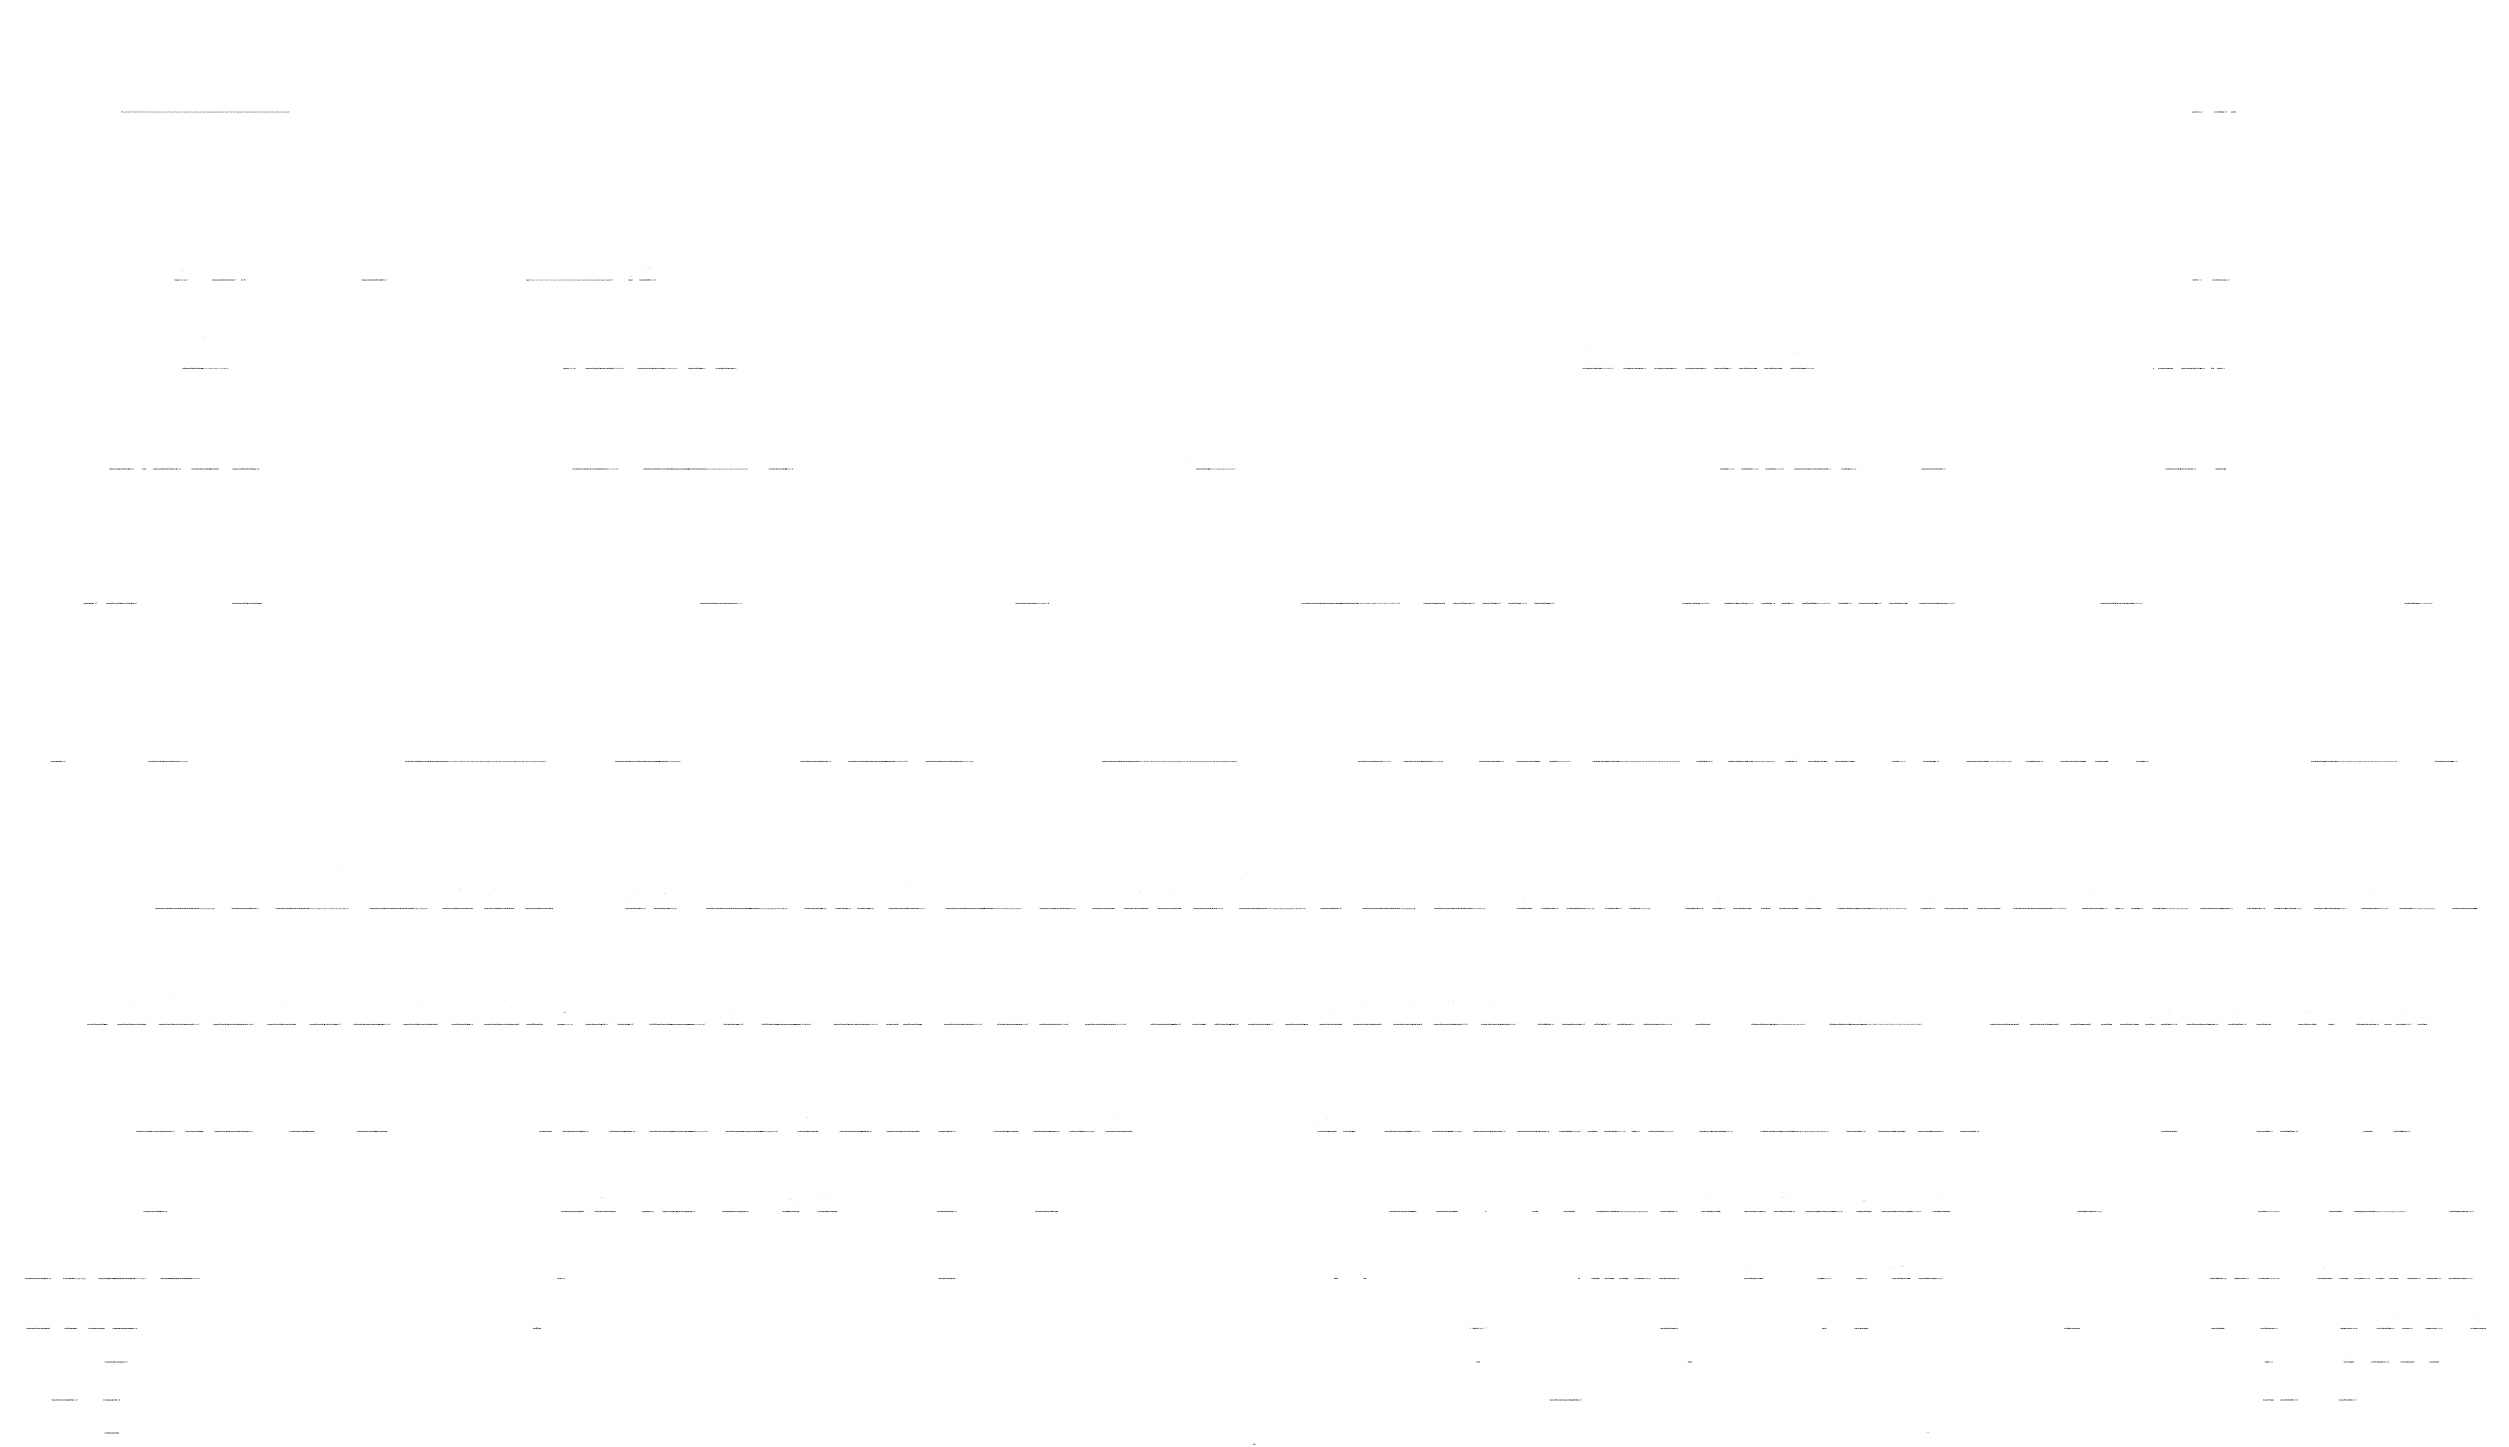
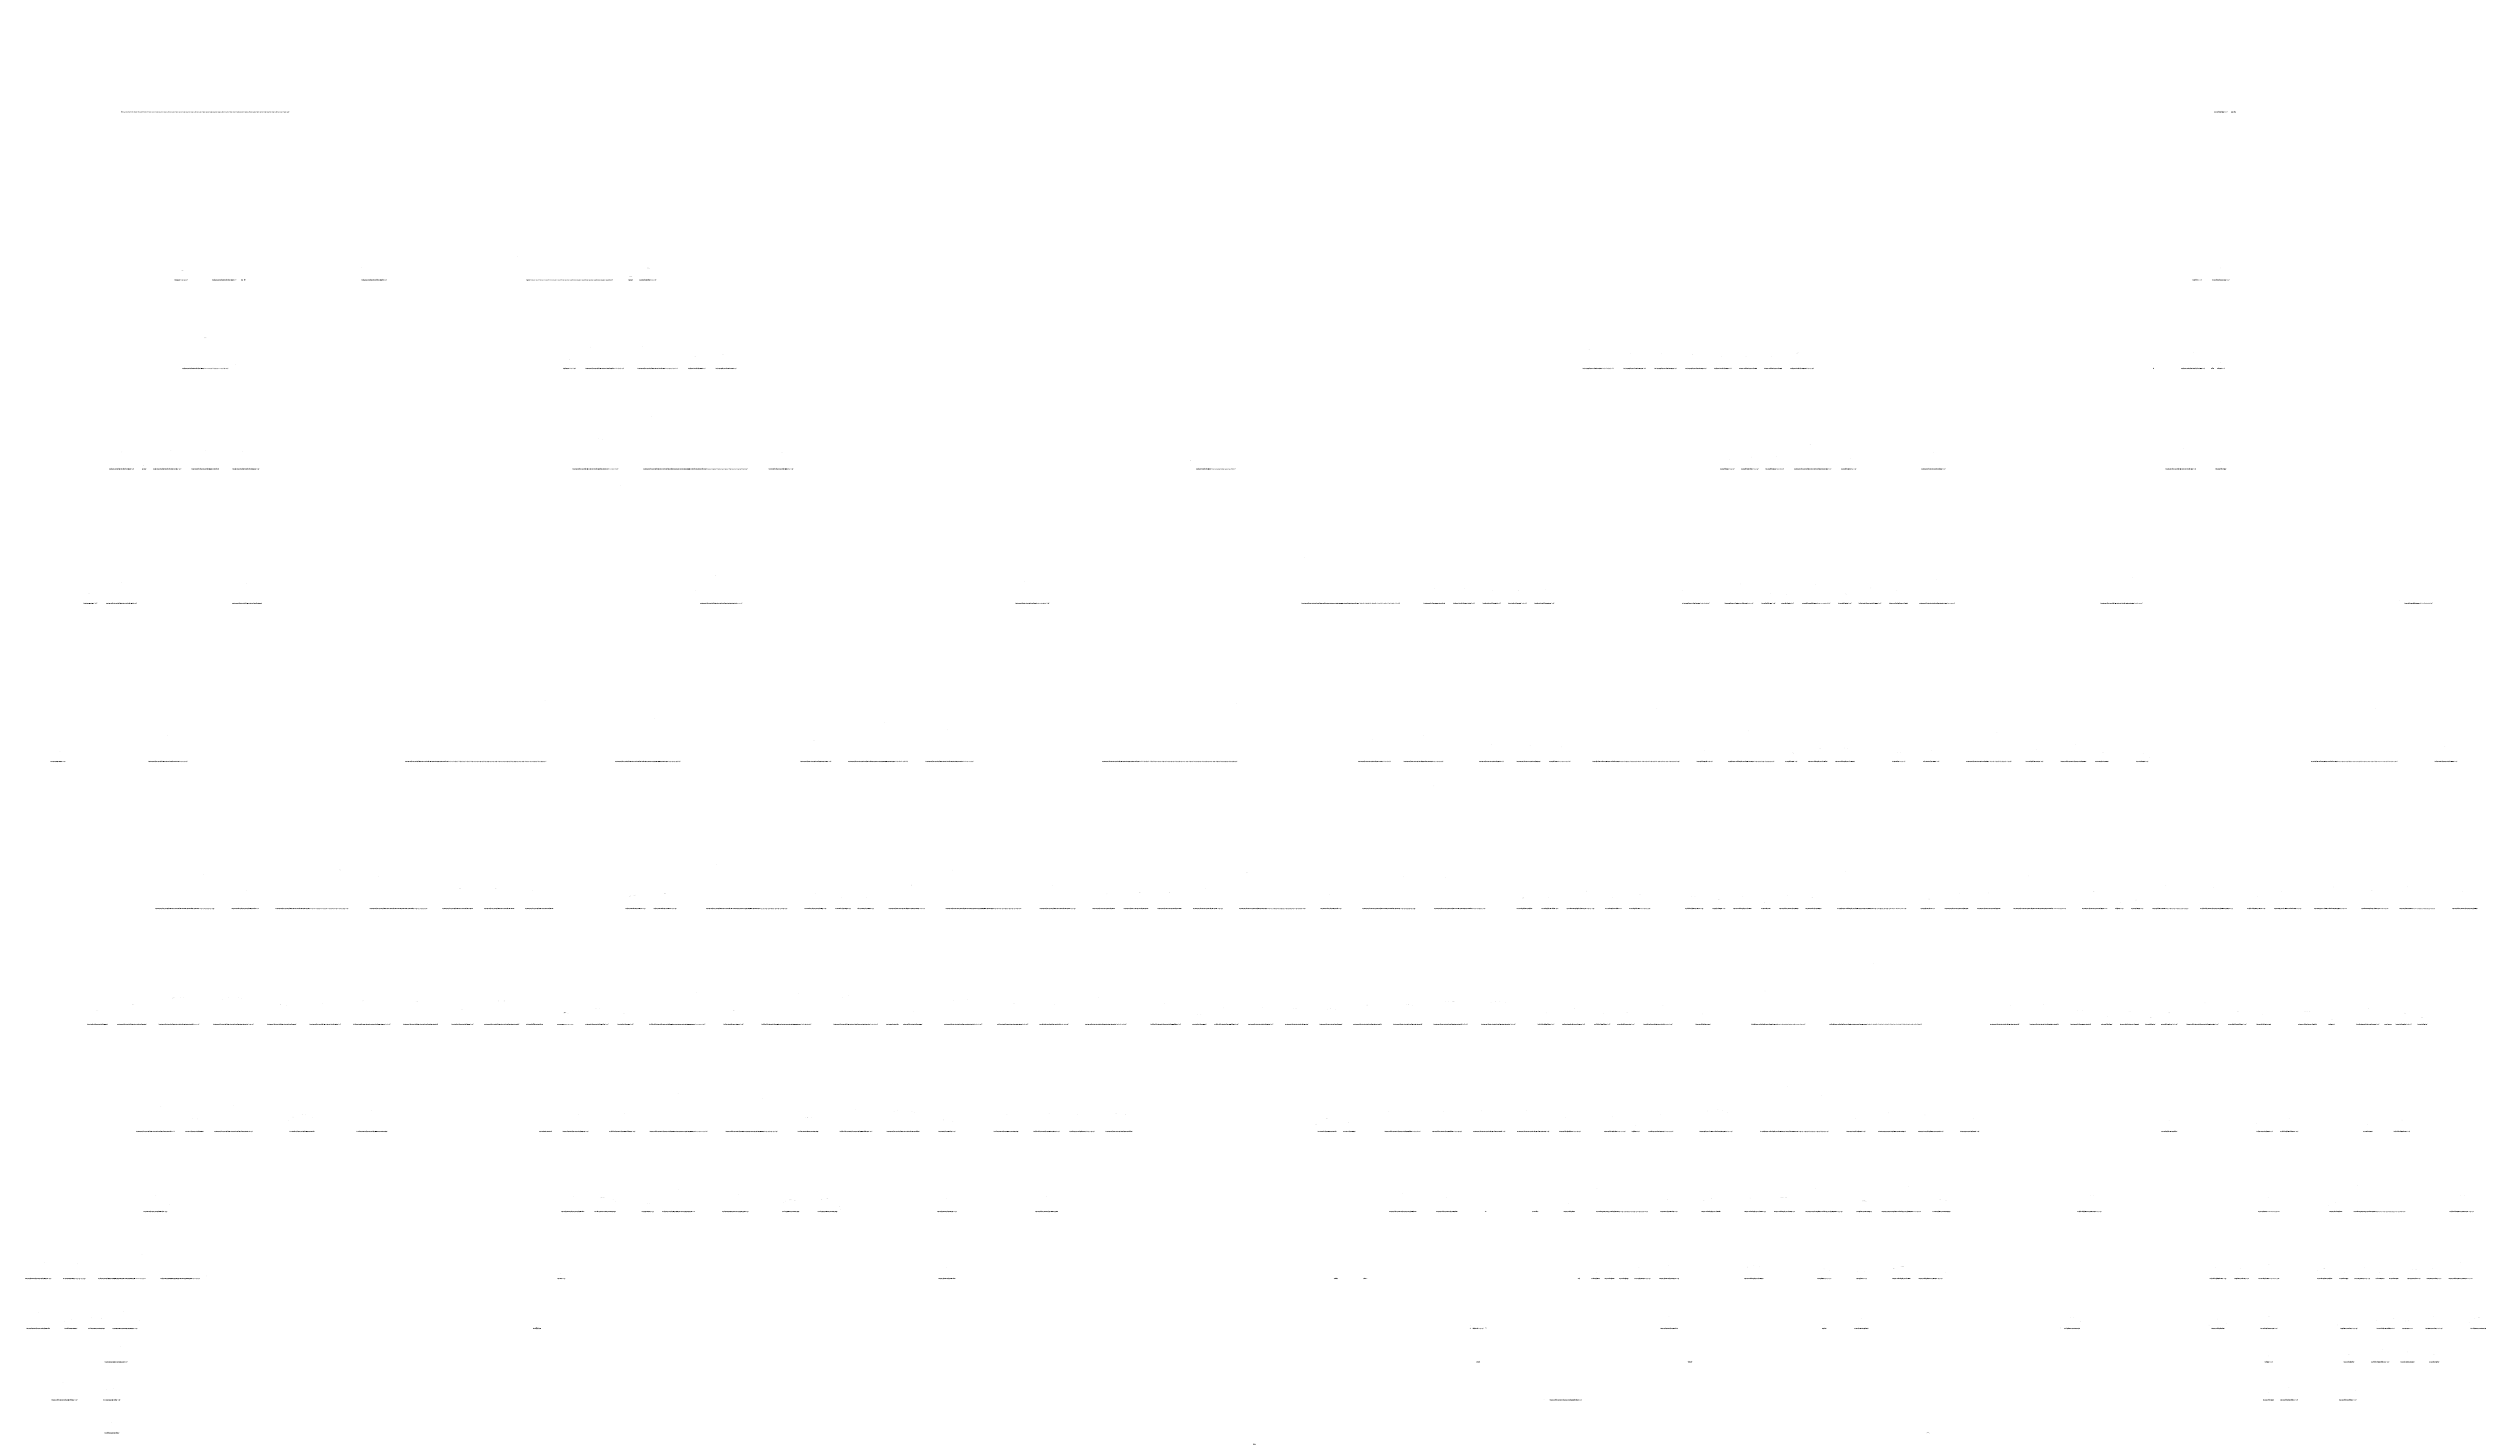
node "{_GLOBAL__sub_I_Kriiii_1_0.cpp|{<s0>826}}": removed
node "{_ZSt4moveIR4edgeEONSt16remove_referenceIT_E4typeEOS3_}": removed
node "{_ZNSt13move_iteratorIP5phaseEC2ES1_}": removed
